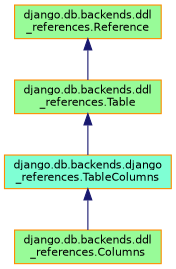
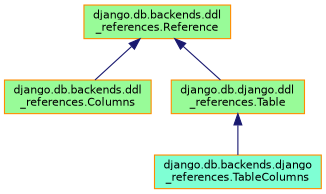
node "django.db.backends.ddl _references.Table": label "django.db.backends.ddl _references.Table" -> "django.db.django.ddl _references.Table"
edge "django.db.backends.ddl _references.Columns" -> "django.db.backends.django _references.TableColumns": now "django.db.backends.ddl _references.Columns" -> "django.db.backends.ddl _references.Reference"
